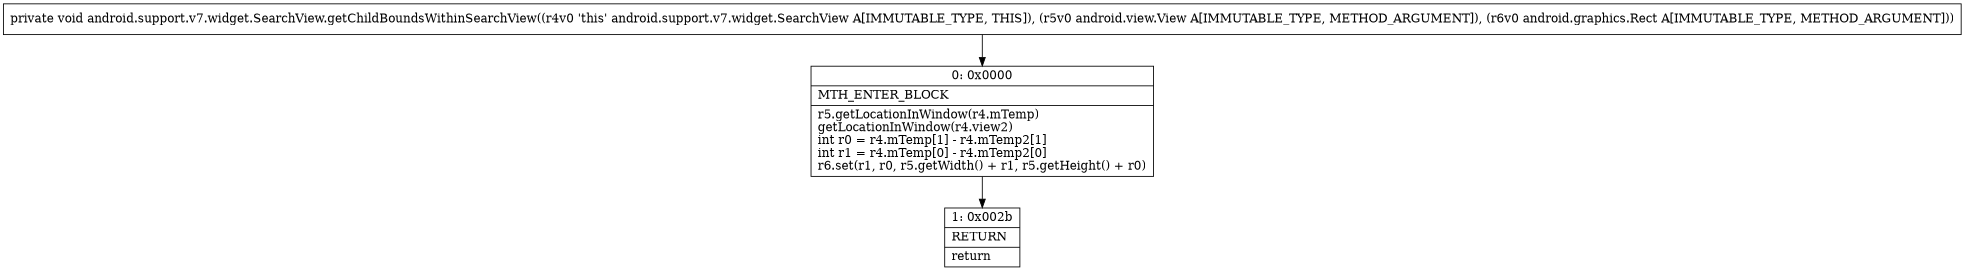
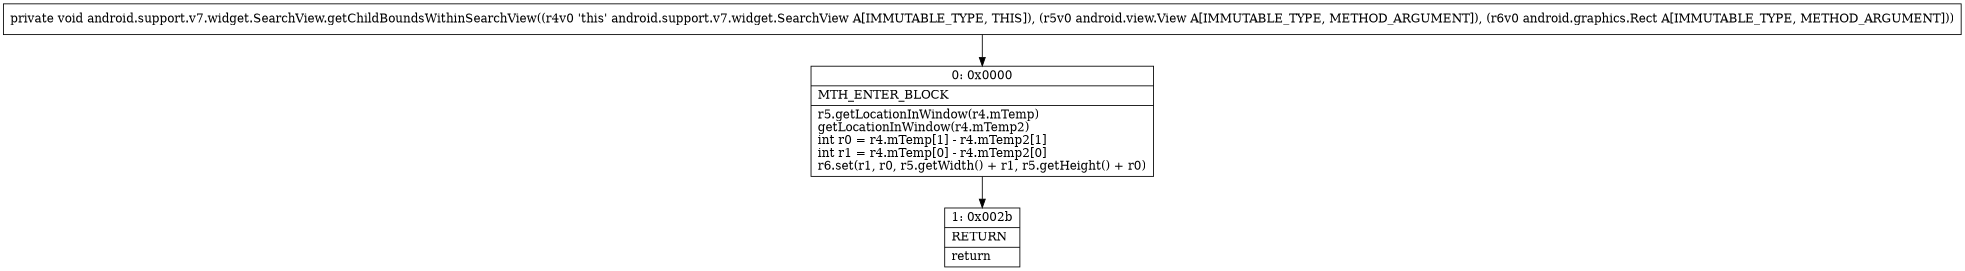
node "0: 0x0000": text "getLocationInWindow(r4.view2)" -> "getLocationInWindow(r4.mTemp2)"
